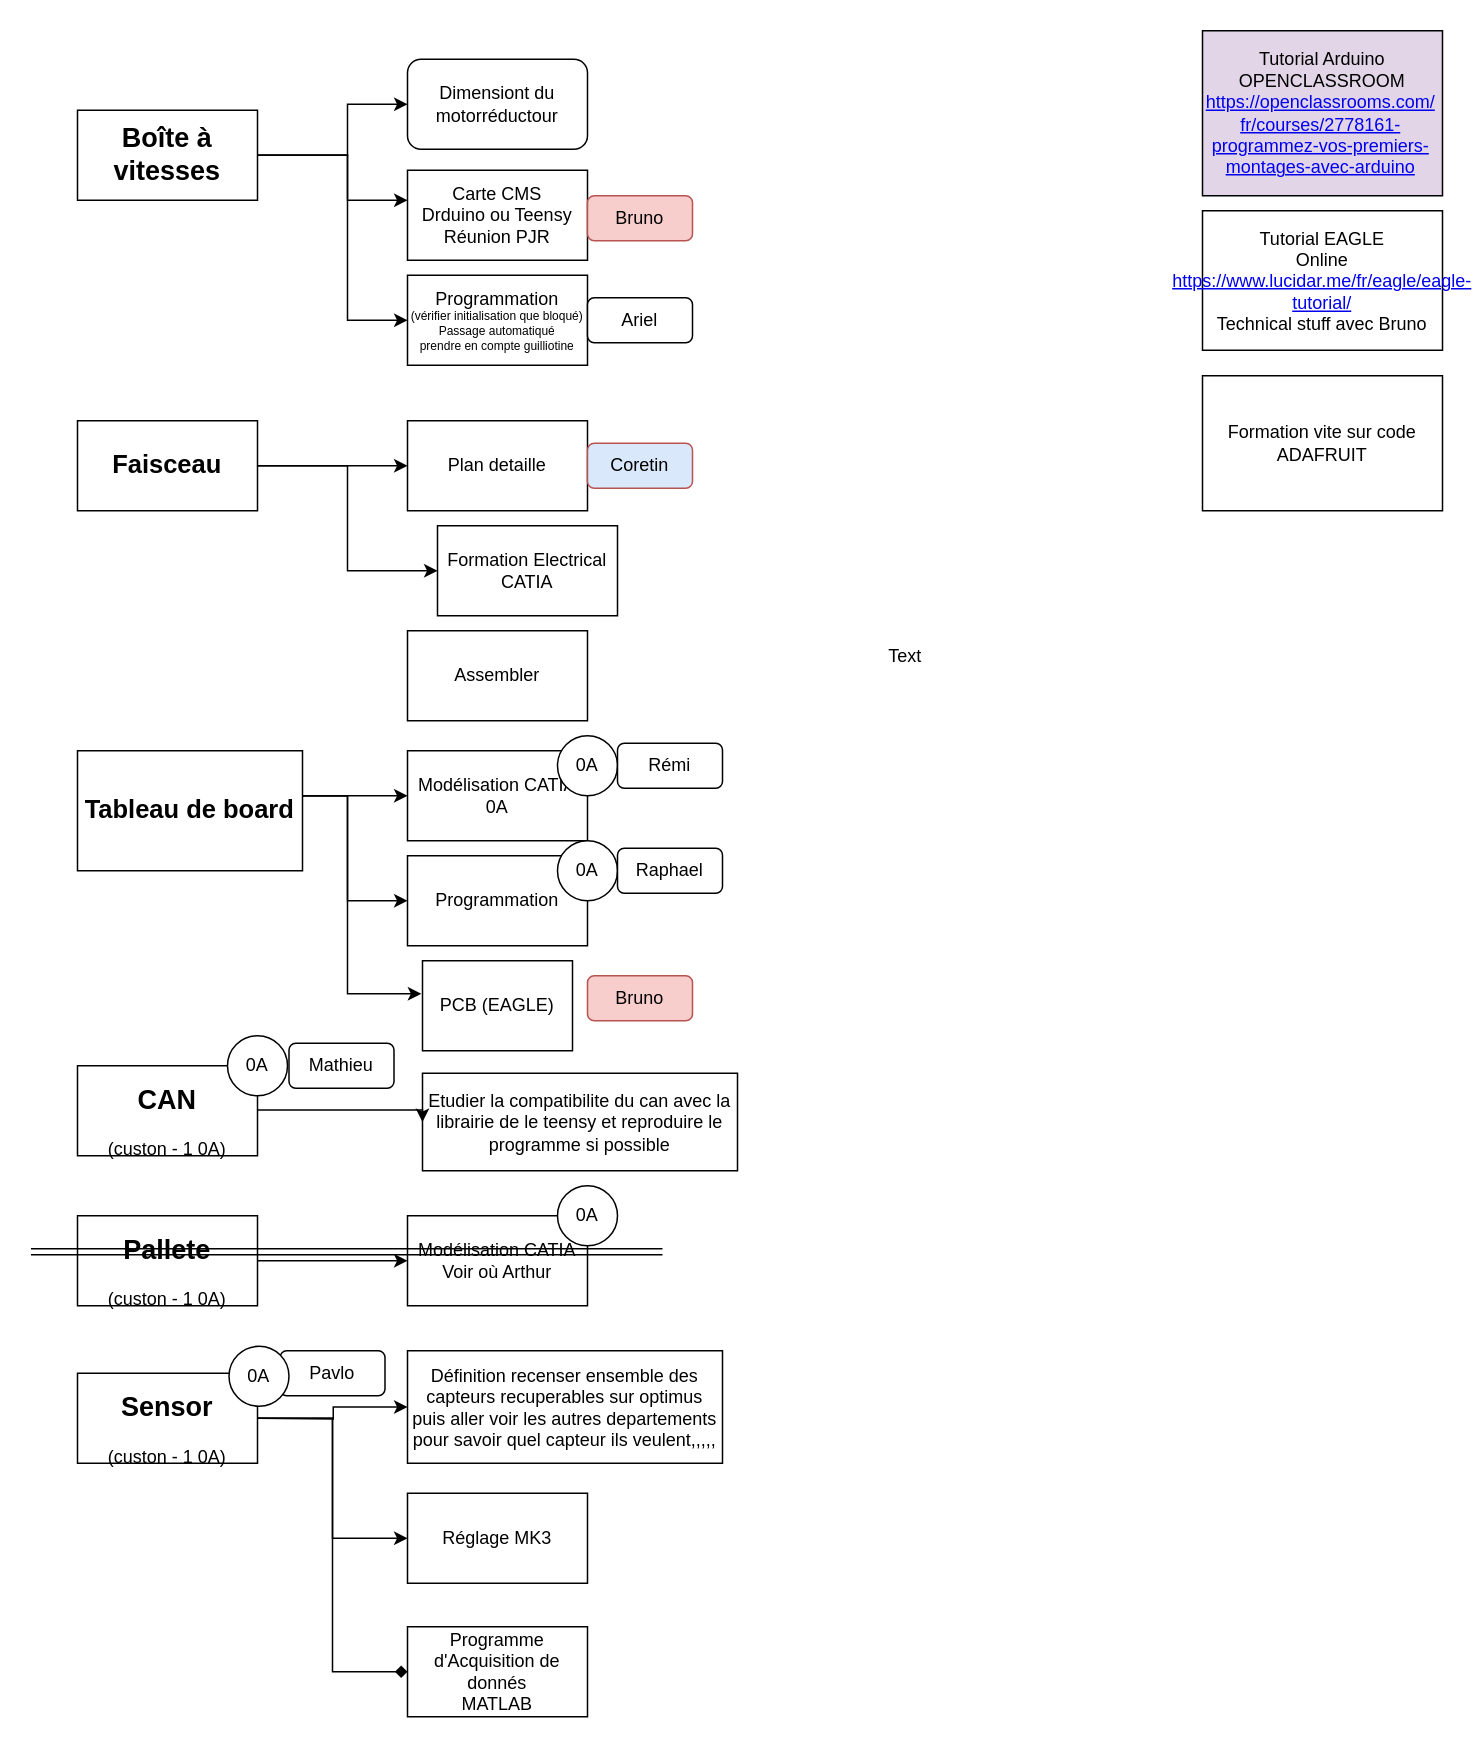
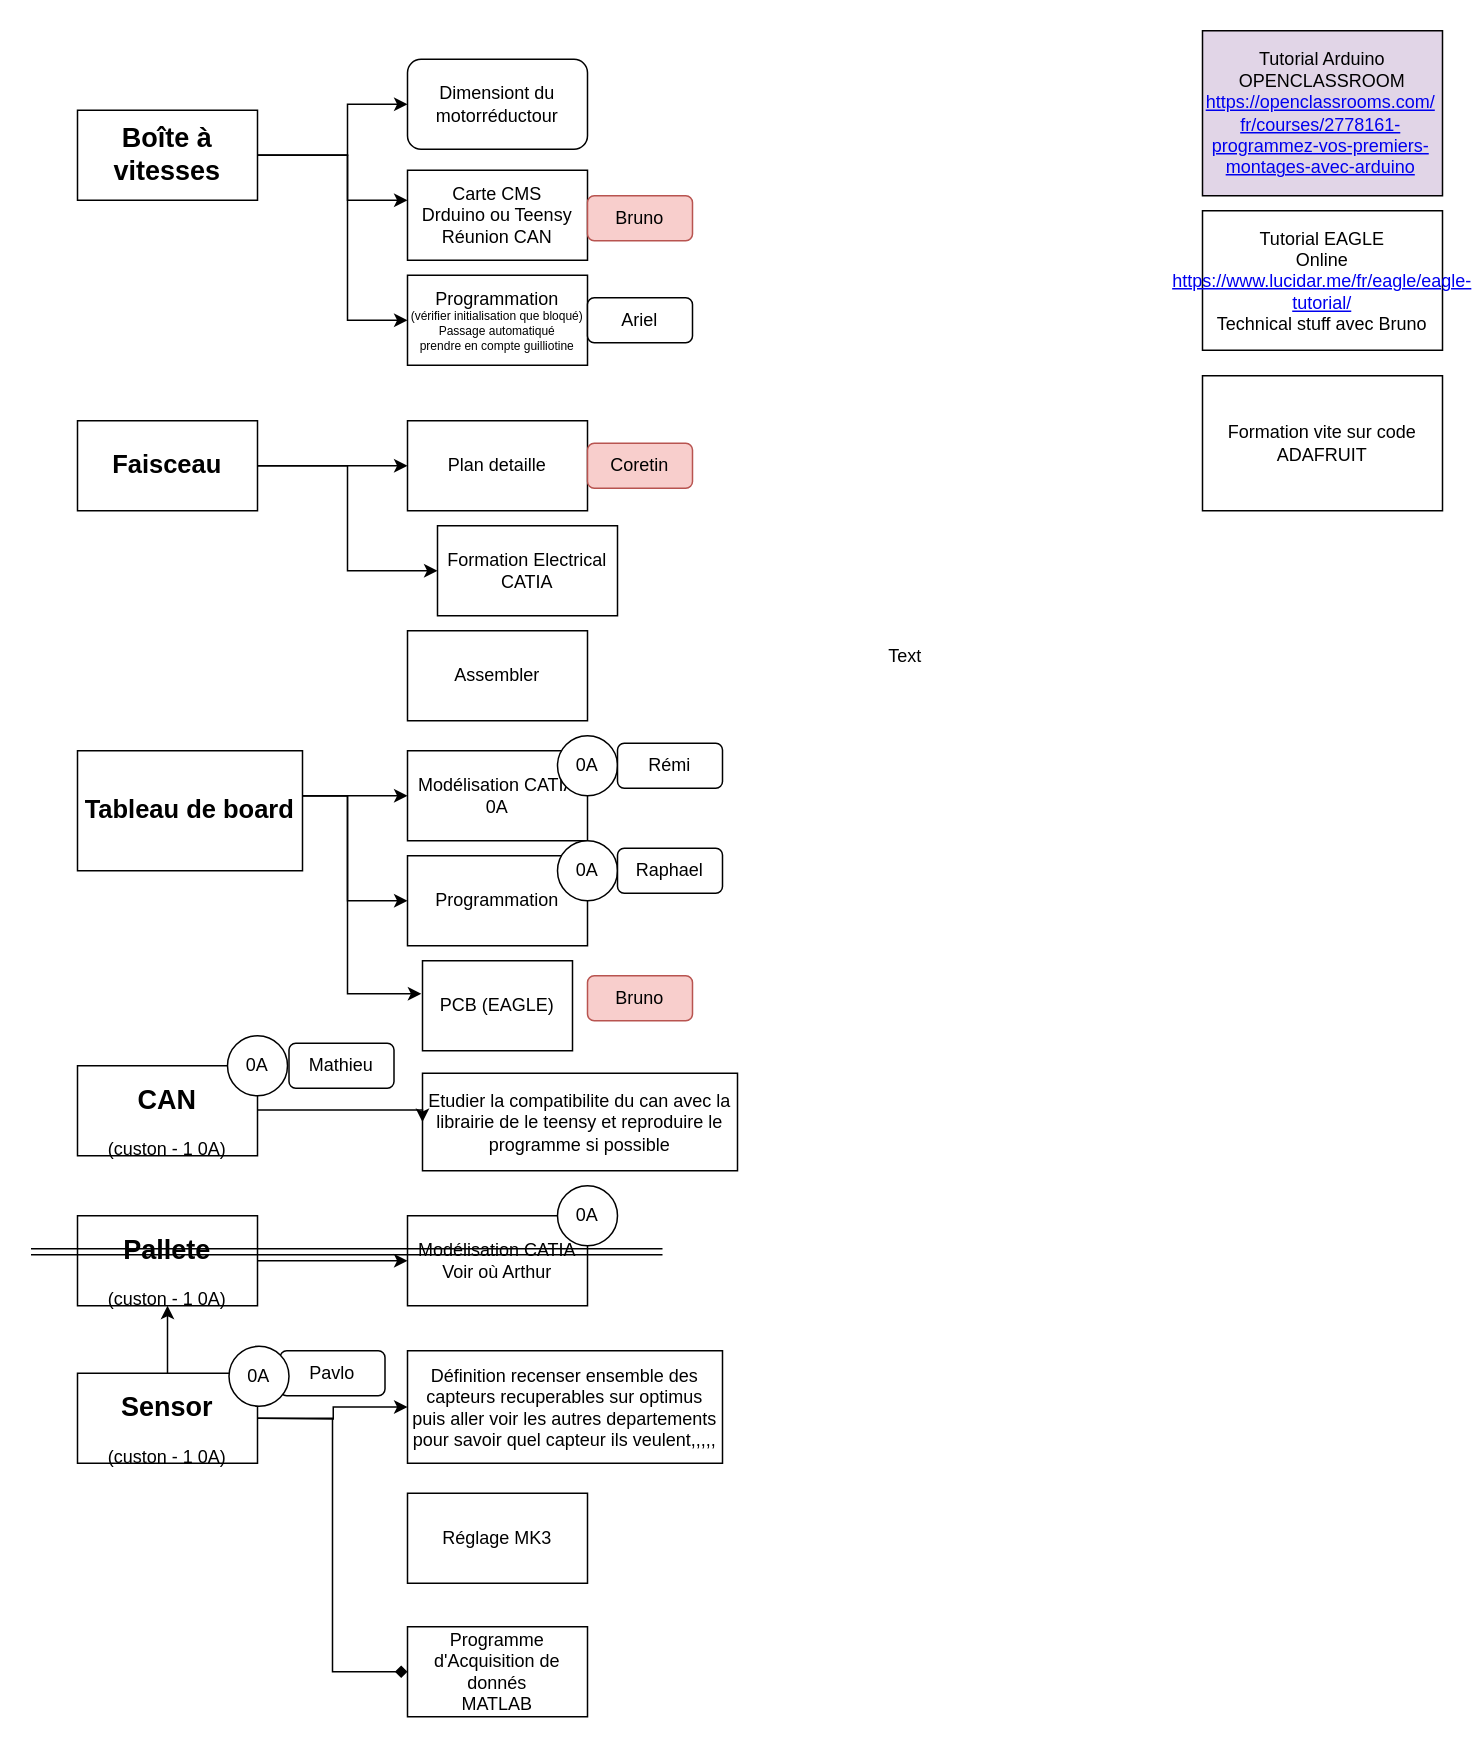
node "Carte CMS Drduino ou Teensy Réunion PJR": label "Carte CMS Drduino ou Teensy Réunion PJR" -> "Carte CMS Drduino ou Teensy Réunion CAN"
node "Coretin": fillcolor #dae8fc -> #f8cecc
edge "Sensor (custon - 1 0A)" -> "Réglage MK3": now "Sensor (custon - 1 0A)" -> "Pallete (custon - 1 0A)"
